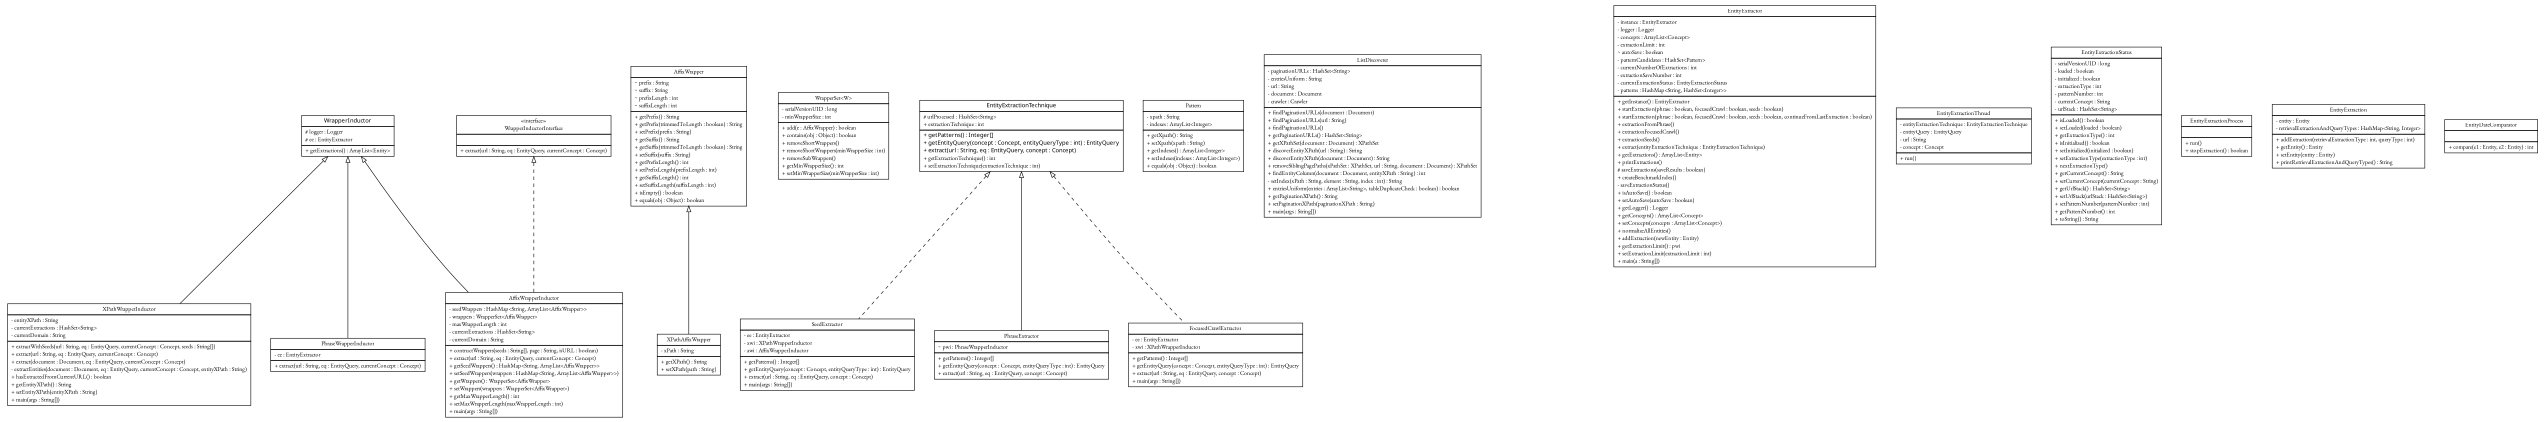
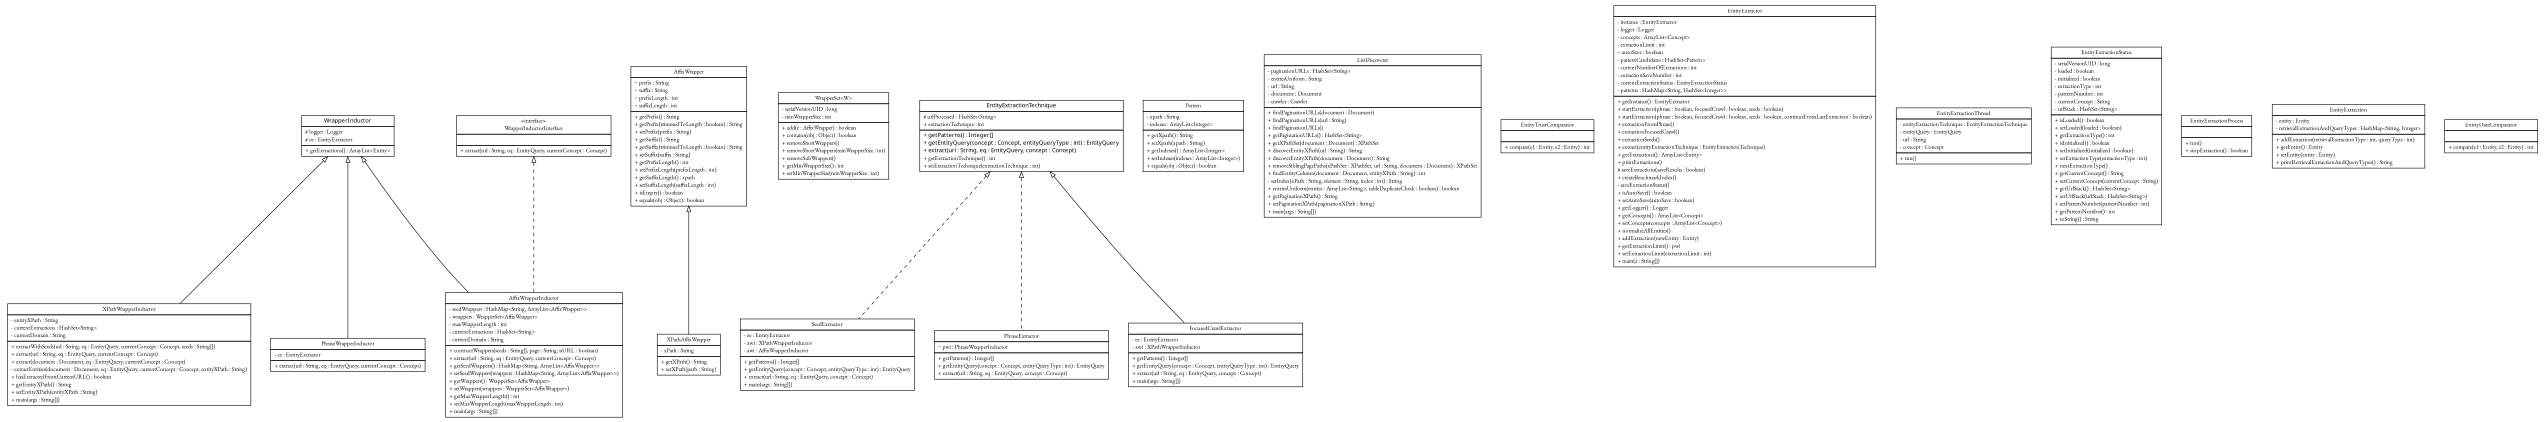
node "EntityTrustComparator": added
node "AffixWrapper": text "+ getSuffixLength() : int" -> "+ getSuffixLength() : xpath"
edge "FocusedCrawlExtractor" -> "EntityExtractionTechnique": style dashed -> solid
edge "PhraseExtractor" -> "EntityExtractionTechnique": style solid -> dashed
